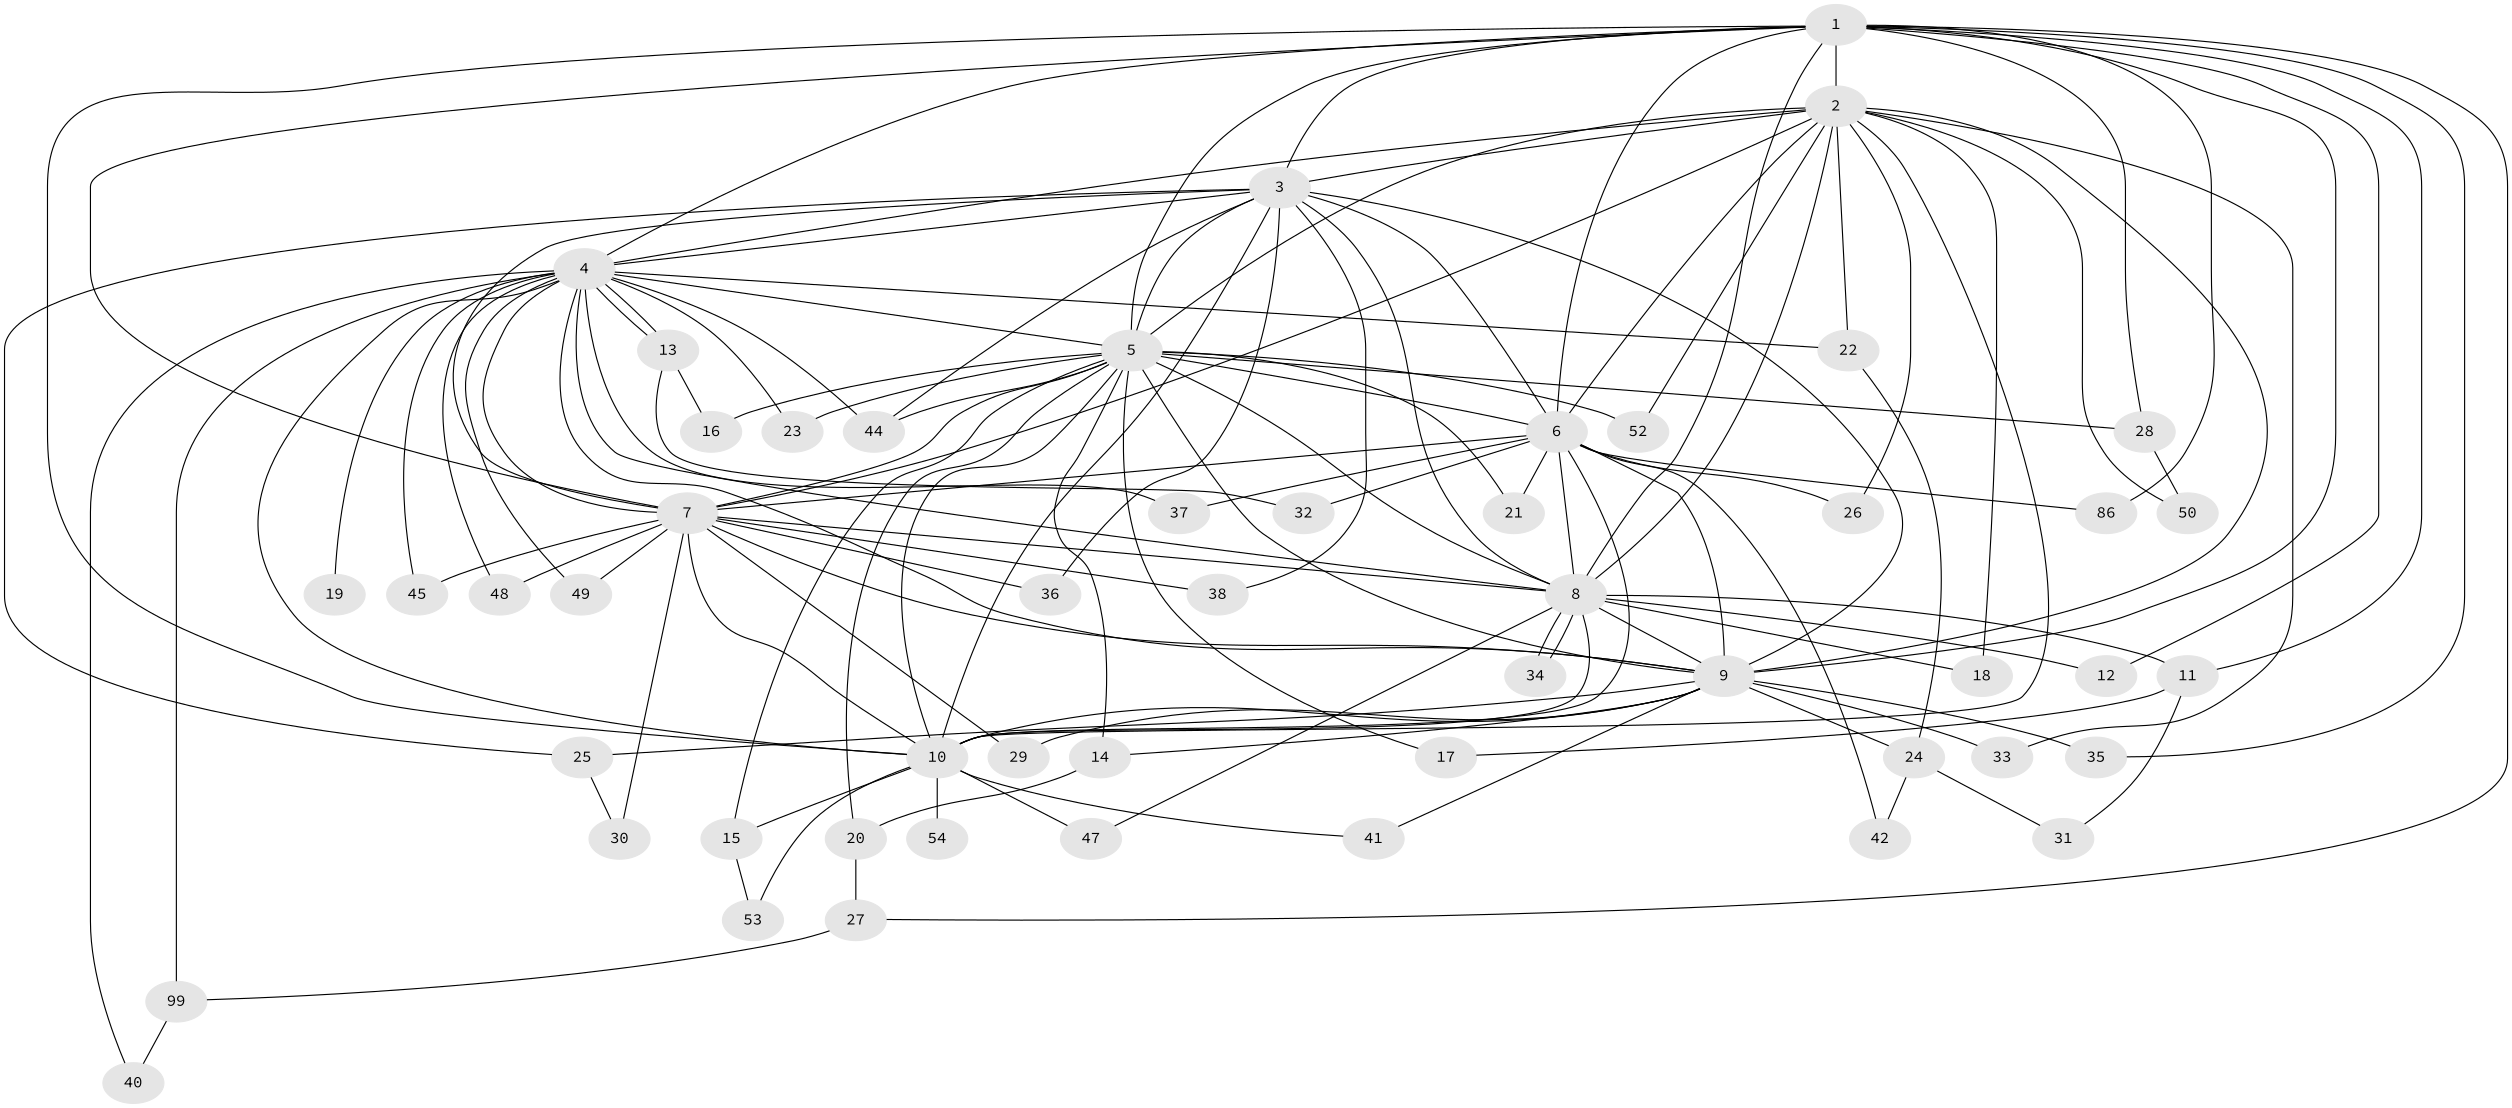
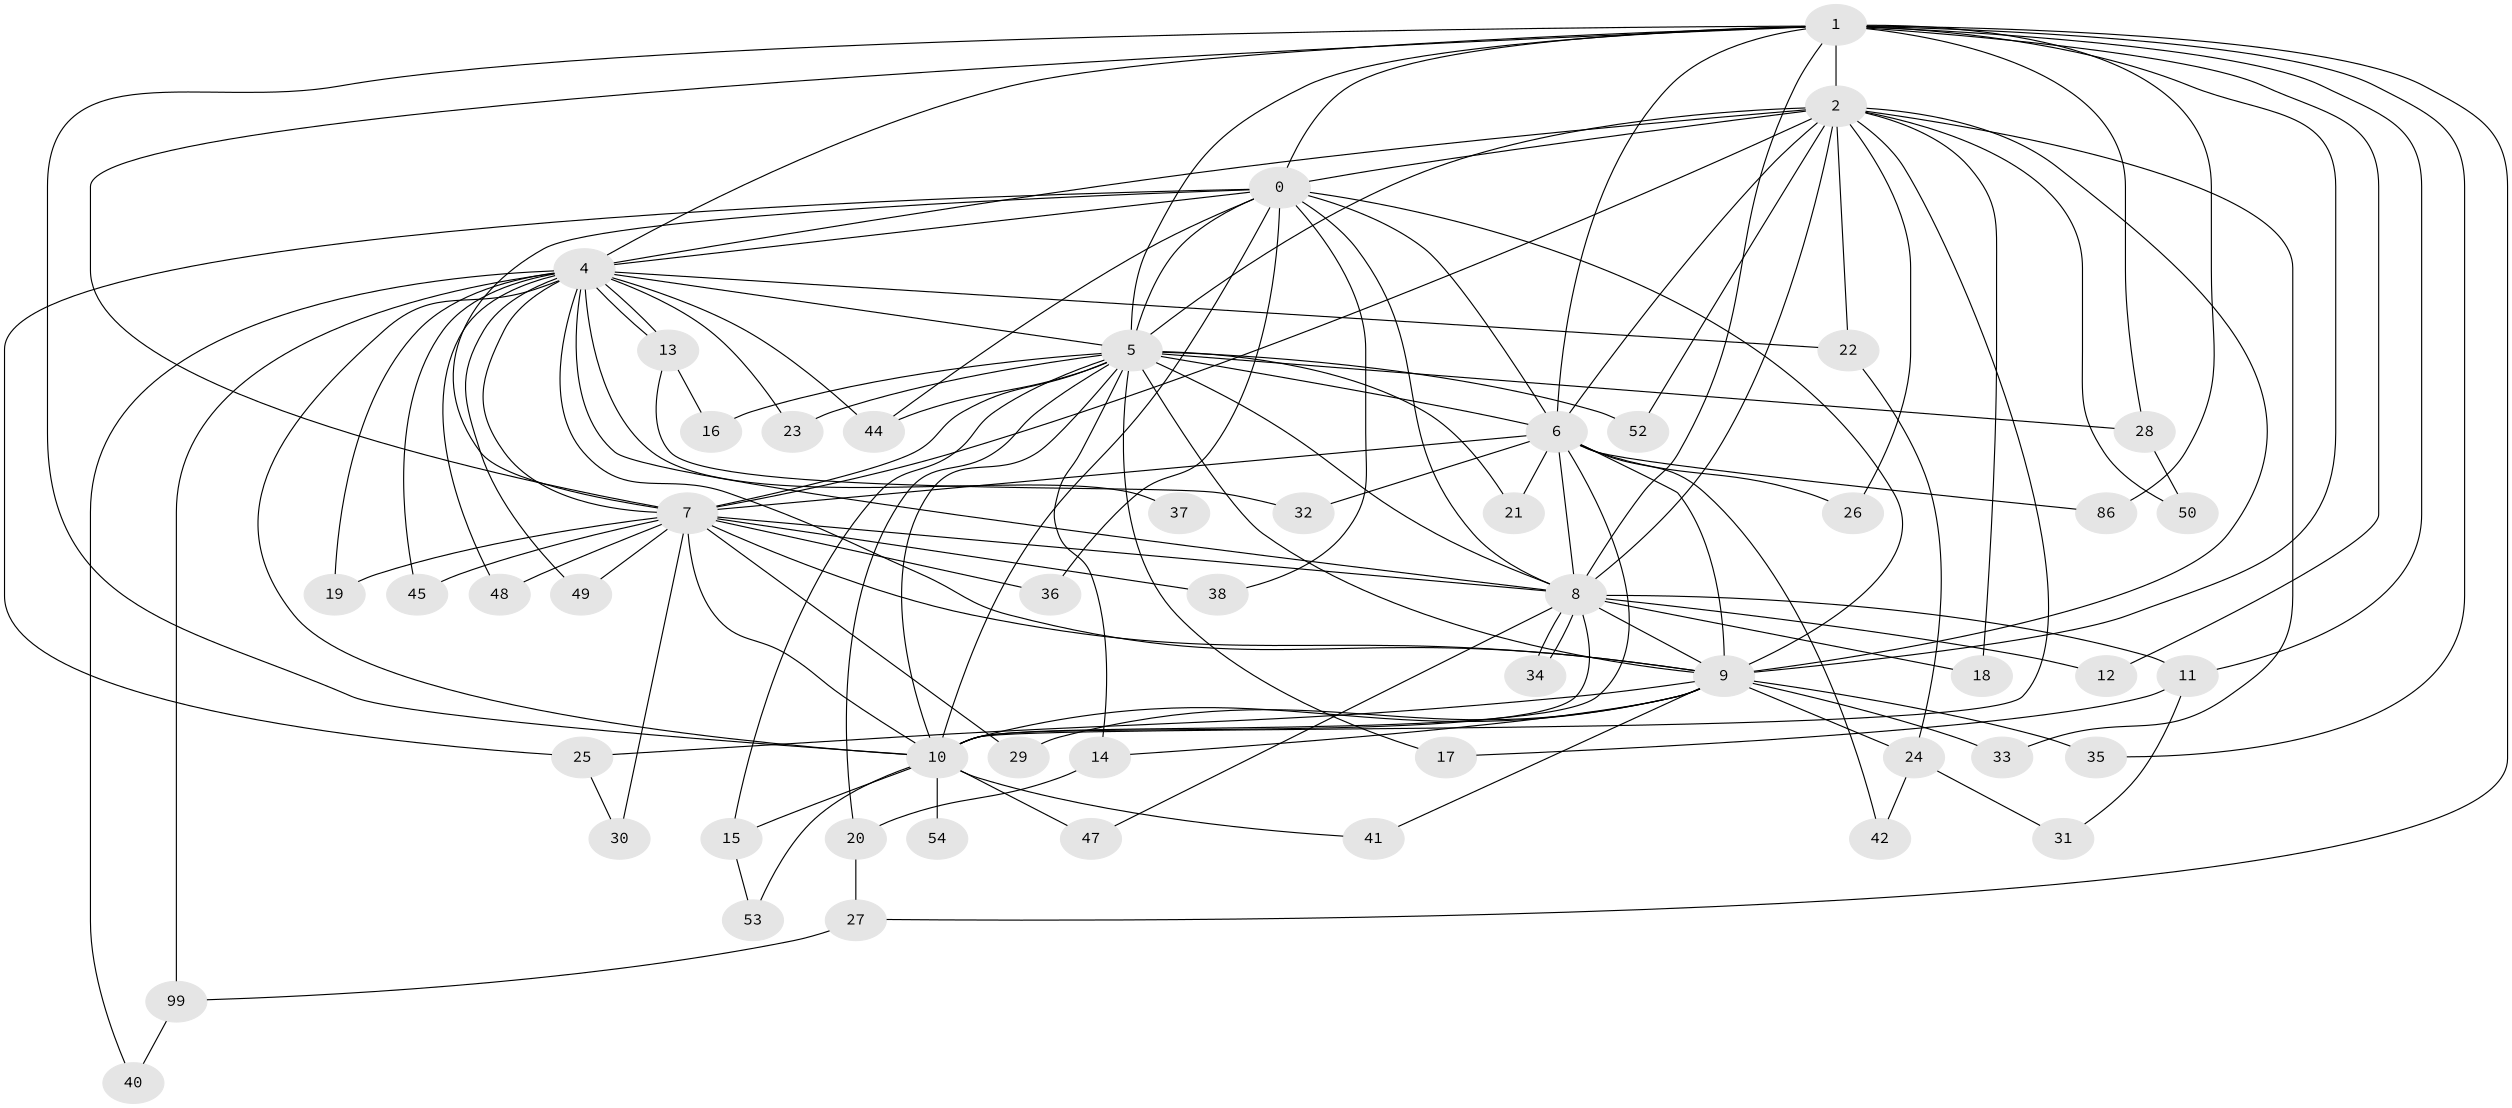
node "3": label "3" -> "0"
edge "6" -- "37": removed
edge "7" -- "19": added
